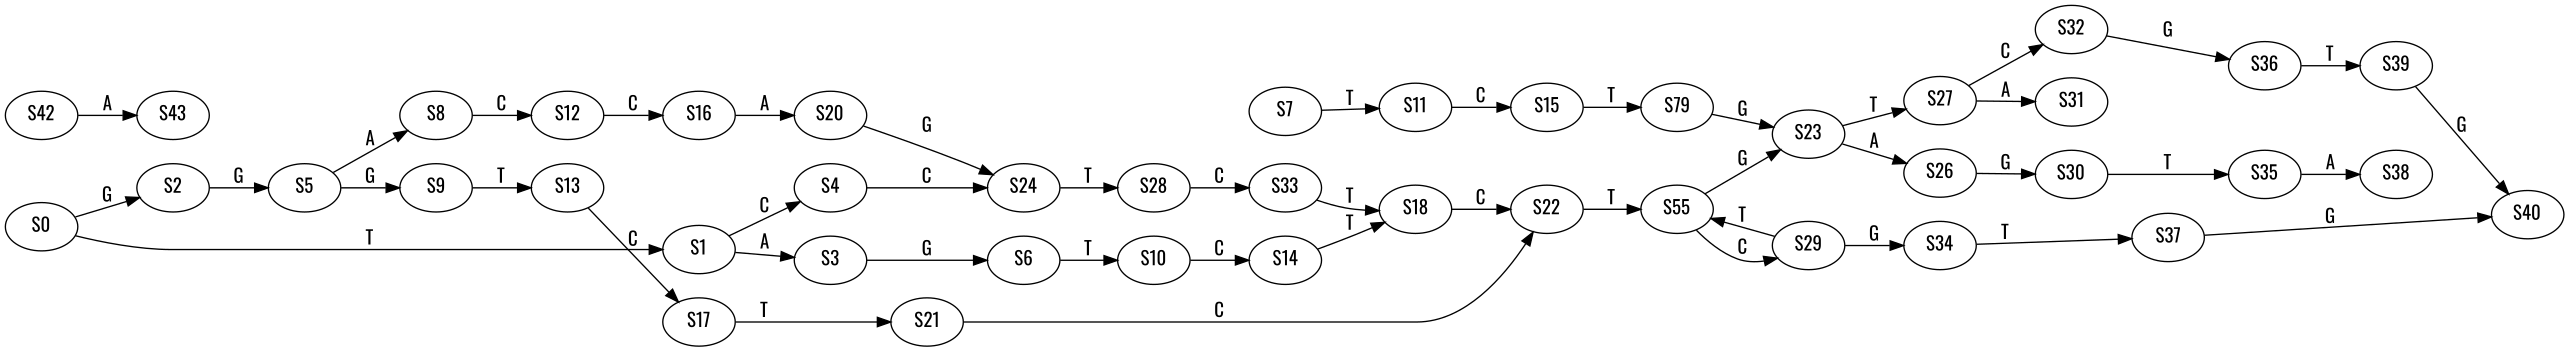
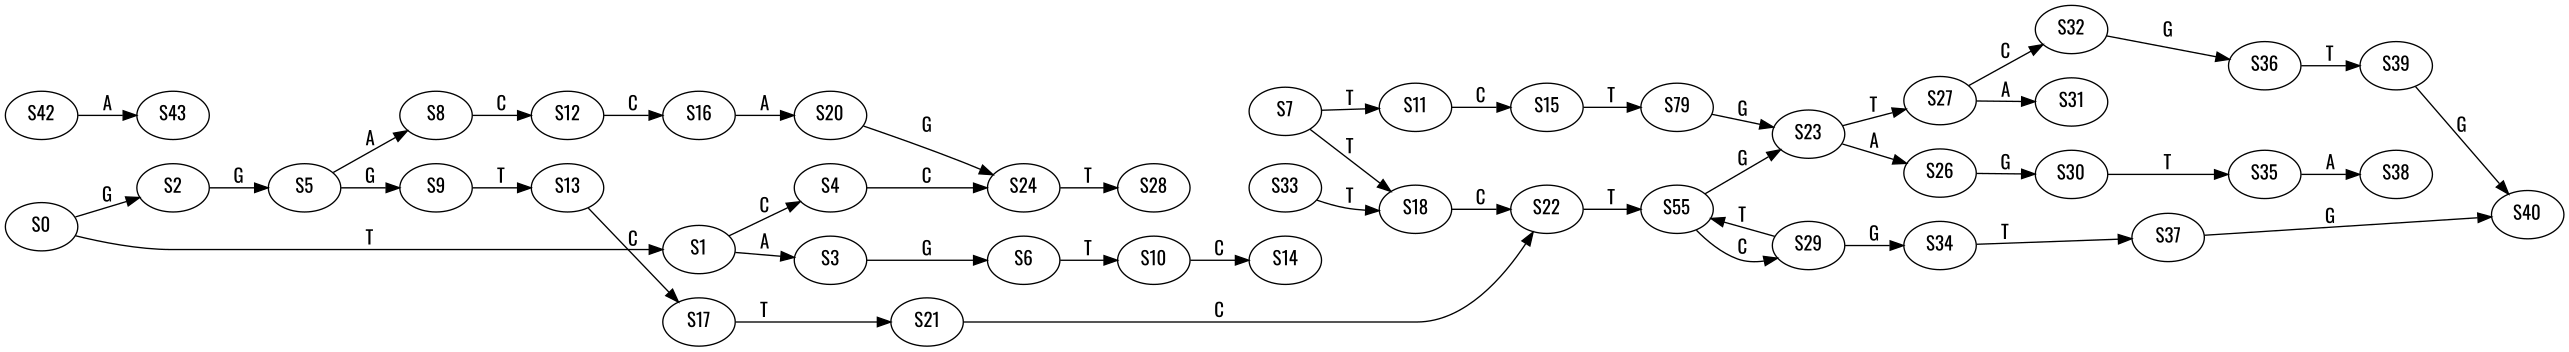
edge "S28" -> "S33": removed, label "C"
edge "S14" -> "S18": now "S7" -> "S18"
